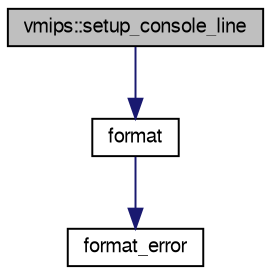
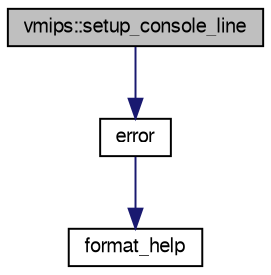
node "format": label "format" -> "error"
node "format_error": label "format_error" -> "format_help"
